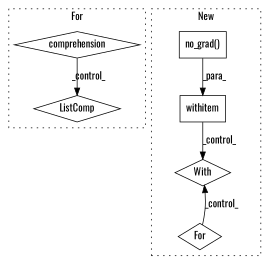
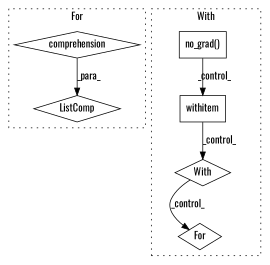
cluster "New": label "New" -> "With"
edge "comprehension" -> "ListComp": label "_control_" -> "_para_"
edge "no_grad()" -> "withitem": label "_para_" -> "_control_"
edge "For" -> "With": reversed
